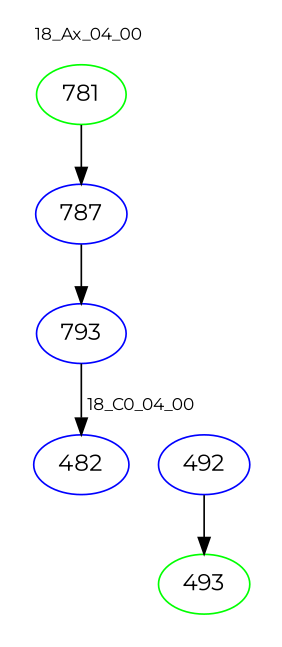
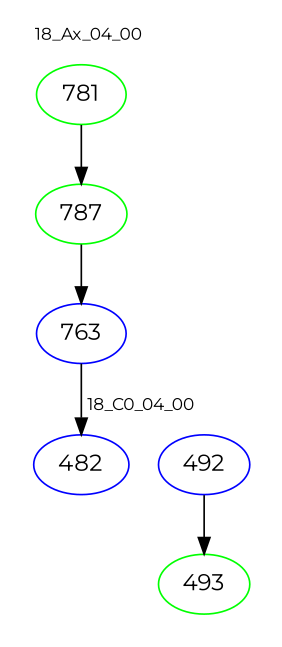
node "787": color blue -> green
node "793": label "793" -> "763"
